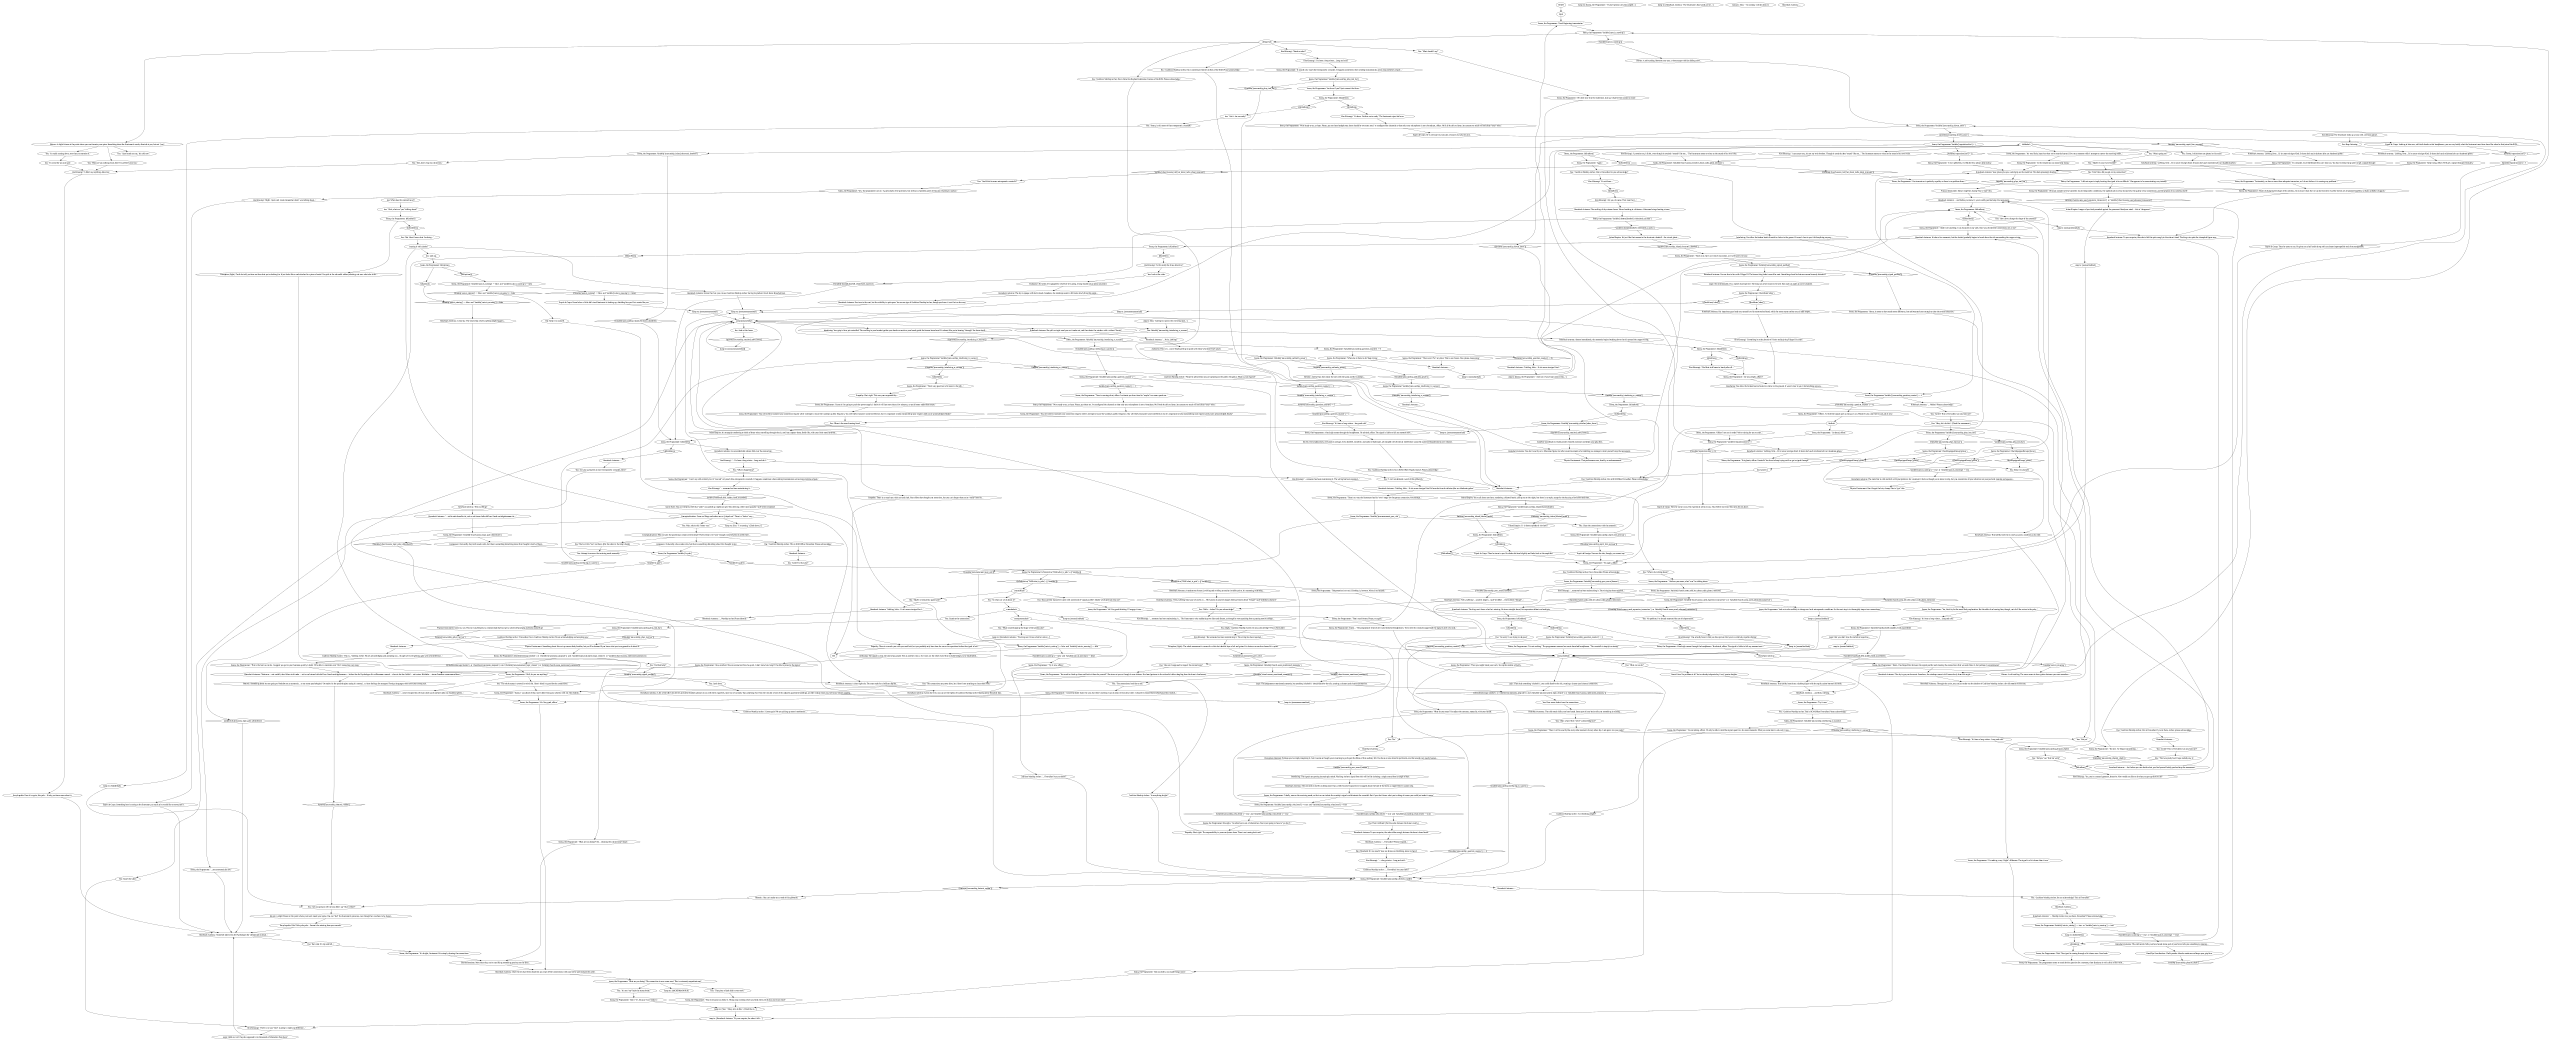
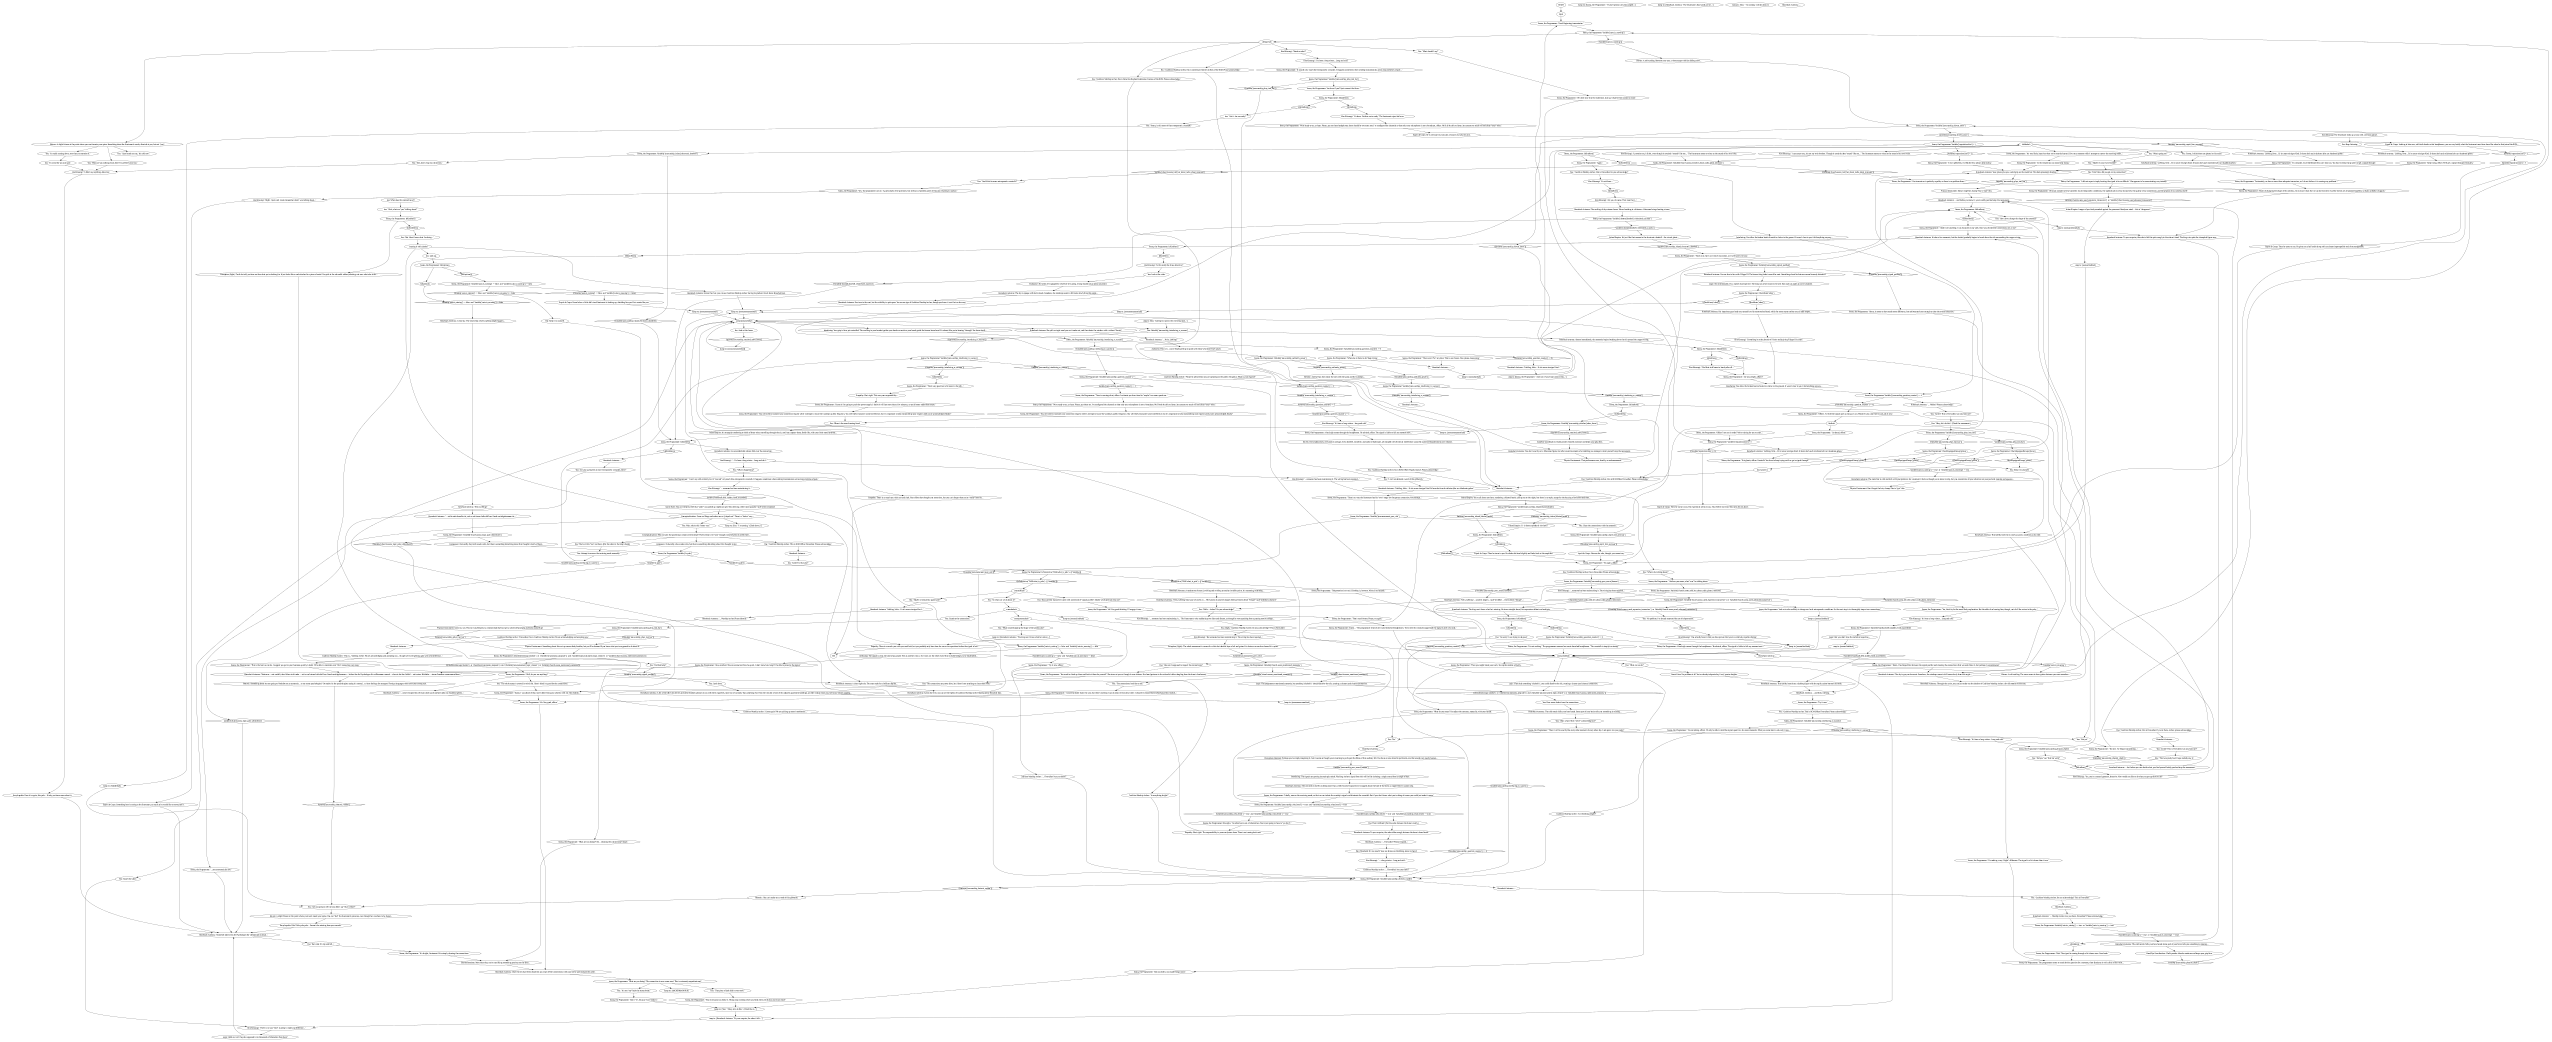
node "Esprit de Foreign: Nervous for who, though, you cannot say.": label "Esprit de Foreign: Nervous for who, though, you cannot say." -> "Esprit de Corps: Nervous for who, though, you cannot say."
node "Jump to: [IsKimHere()]": removed
